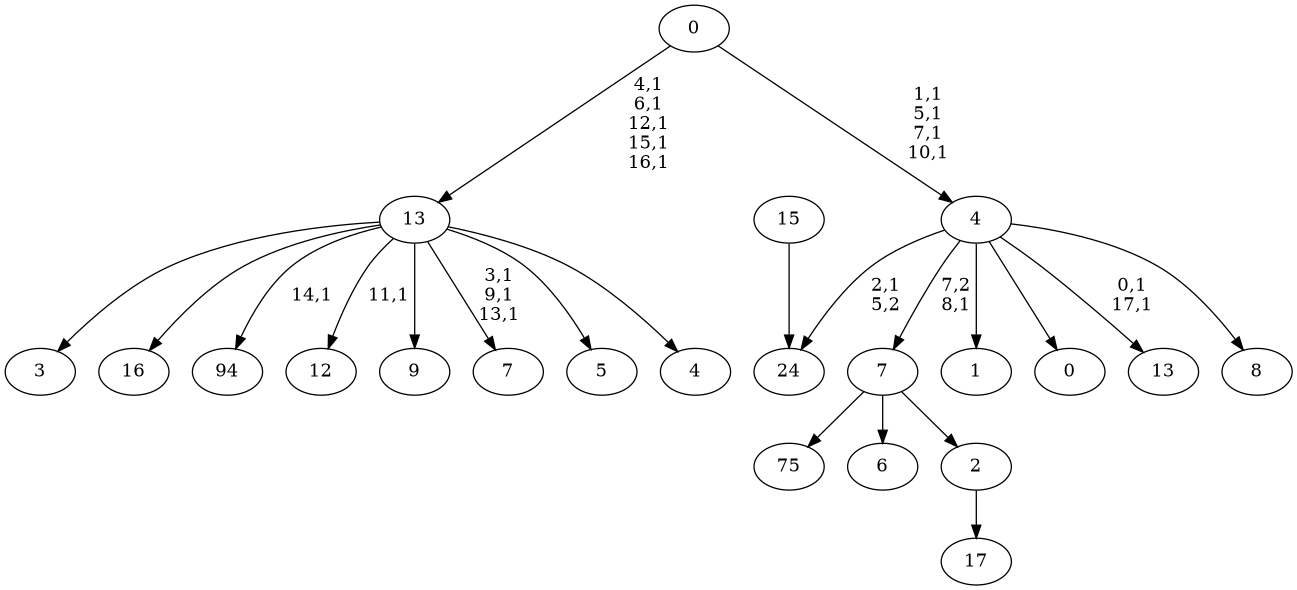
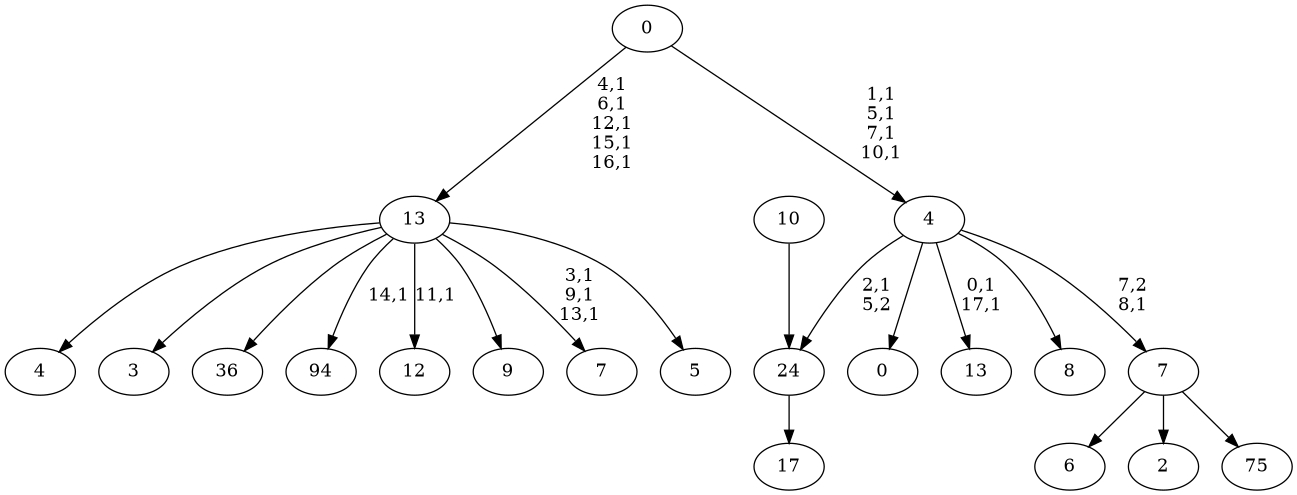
node "15": label "15" -> "10"
node "16": label "16" -> "36"
node "1": removed
edge "2" -> "17": now "24" -> "17"
